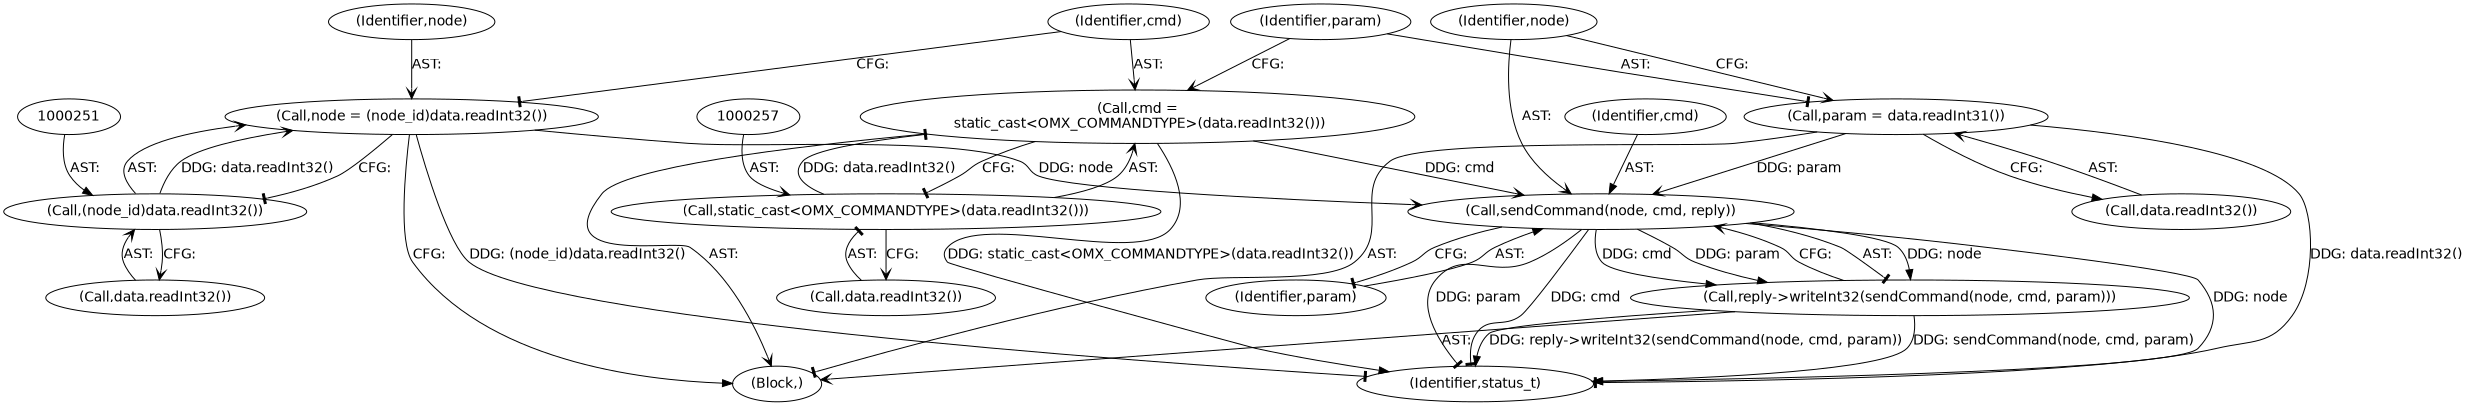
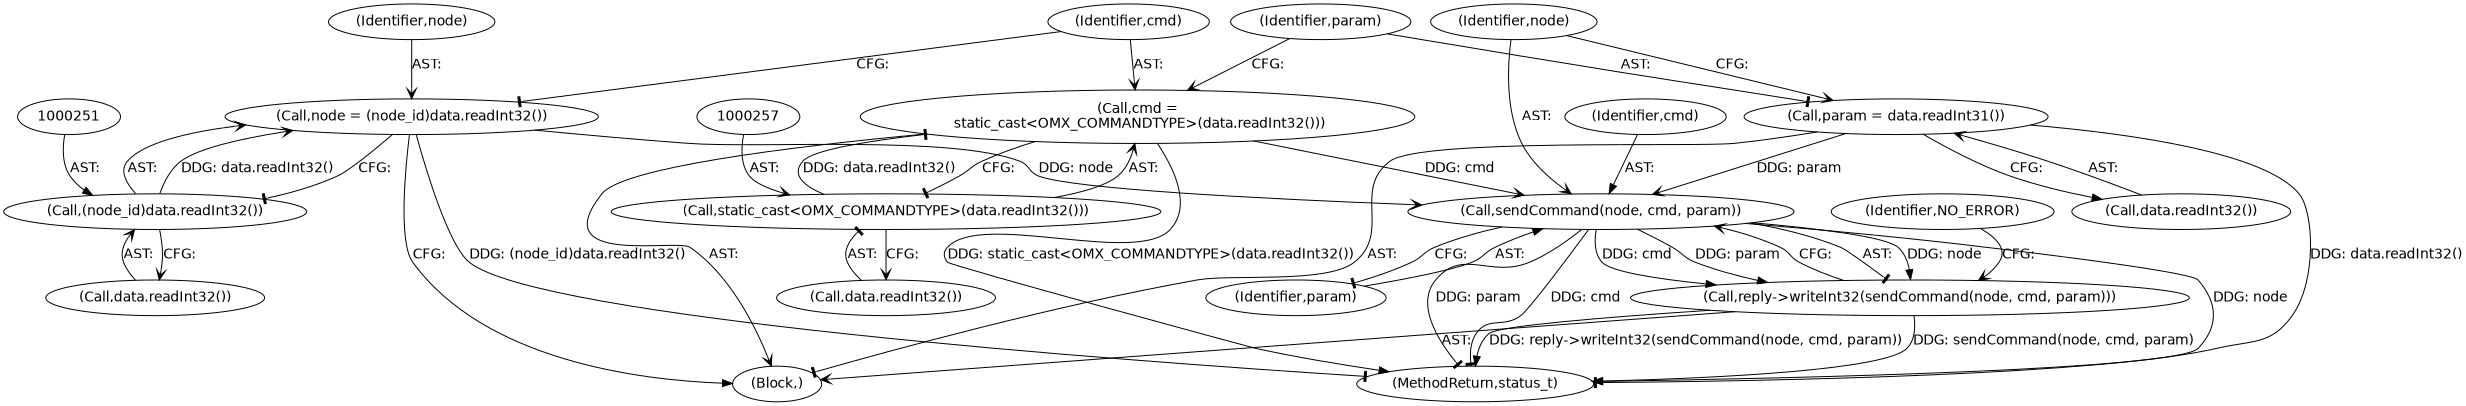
node "(Call,sendCommand(node, cmd, reply))": label "(Call,sendCommand(node, cmd, reply))" -> "(Call,sendCommand(node, cmd, param))"
node "(Identifier,NO_ERROR)": added
node "(Identifier,status_t)": label "(Identifier,status_t)" -> "(MethodReturn,status_t)"
